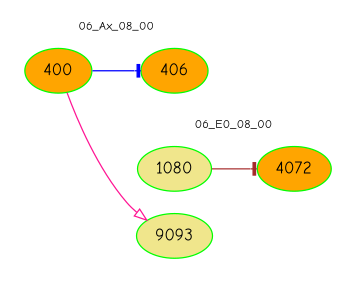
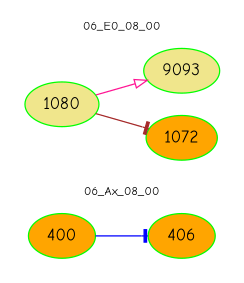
edge "400" -> "9093": now "1080" -> "9093"
node "4072": label "4072" -> "1072"
